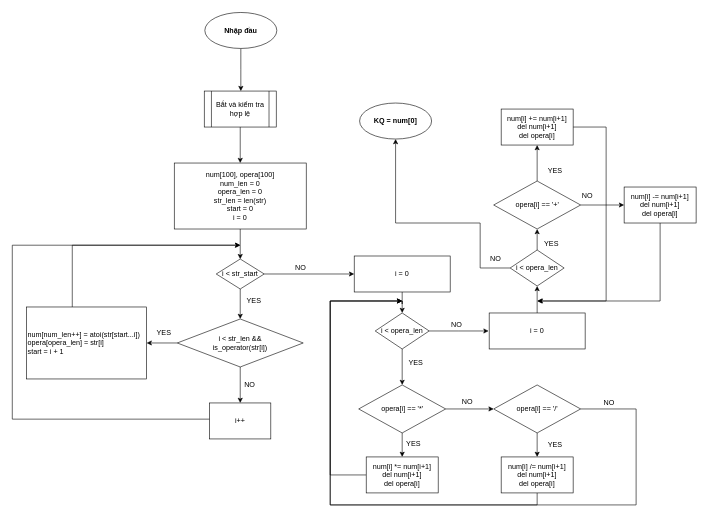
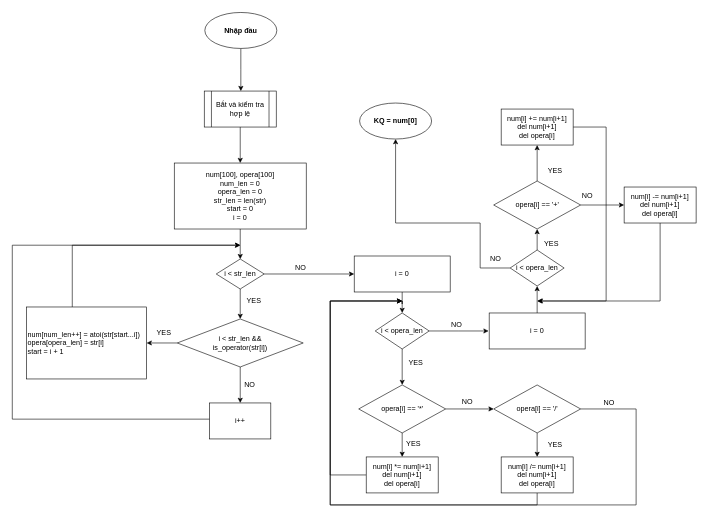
node "i < str_start": label "i < str_start" -> "i < str_len"
